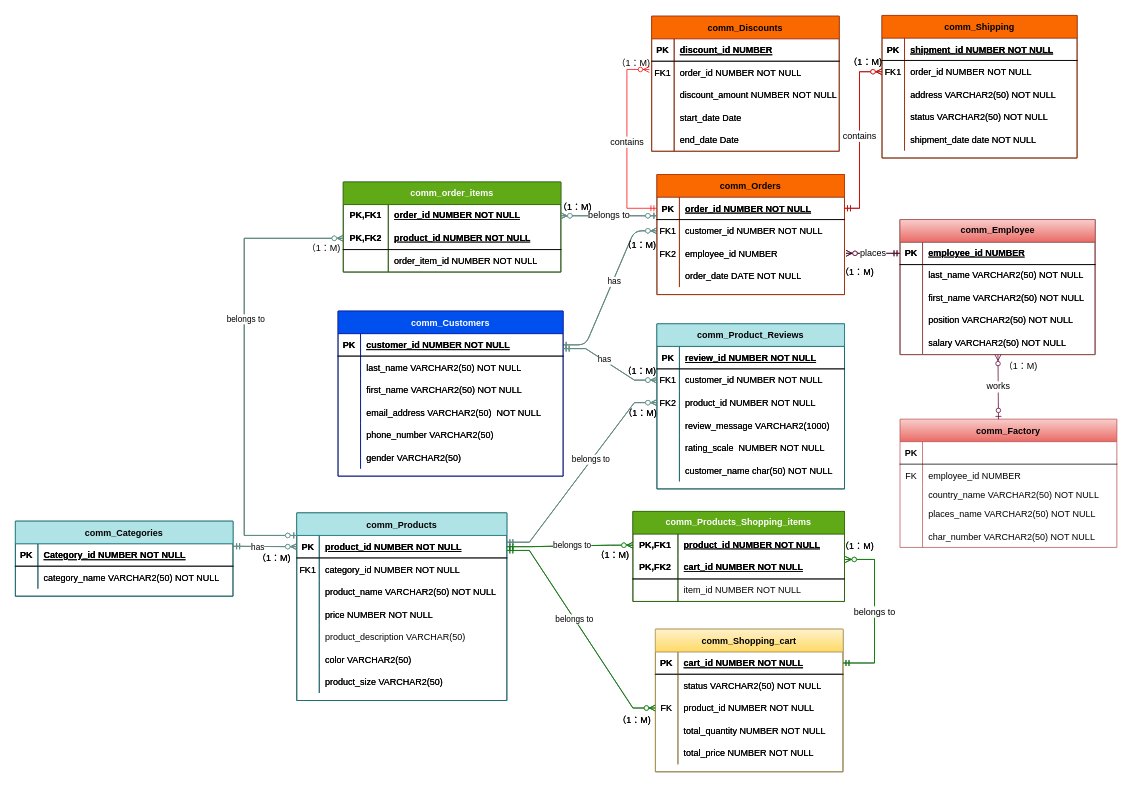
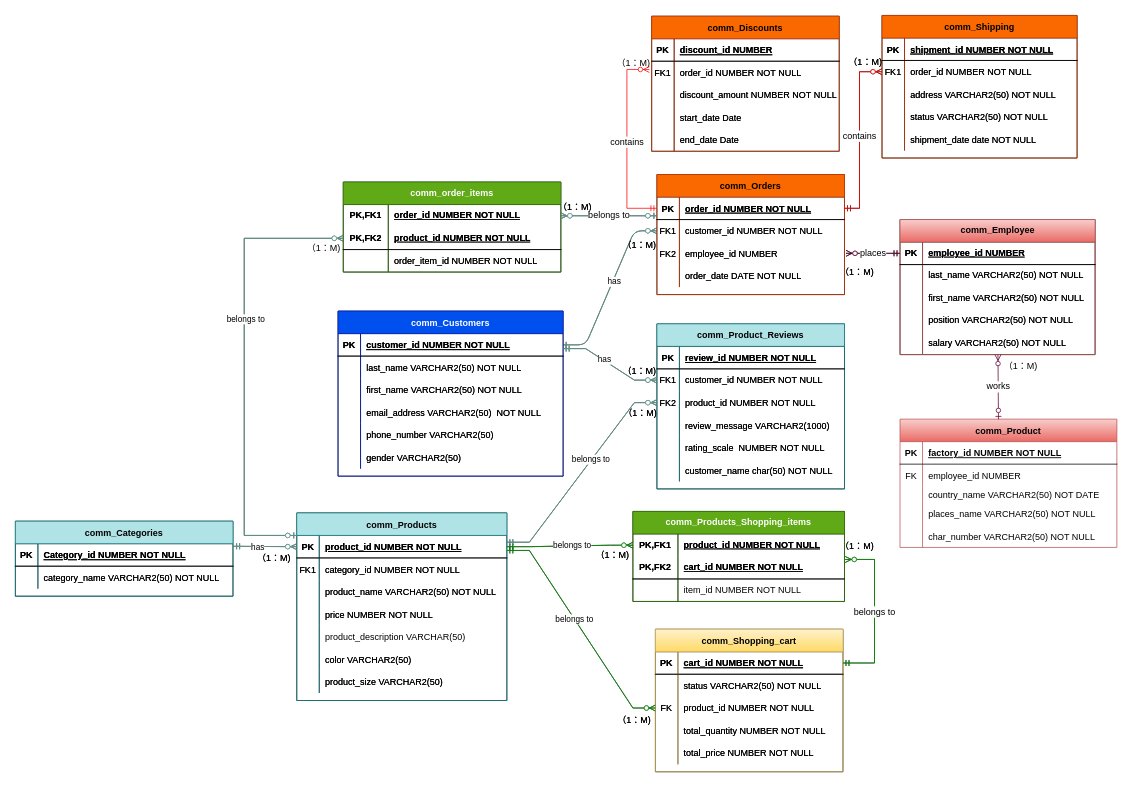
node "comm_Factory": label "comm_Factory" -> "comm_Product"
node "factory_id NUMBER NOT NULL": added
node "country_name VARCHAR2(50) NOT NULL": label "country_name VARCHAR2(50) NOT NULL" -> "country_name VARCHAR2(50) NOT DATE"
